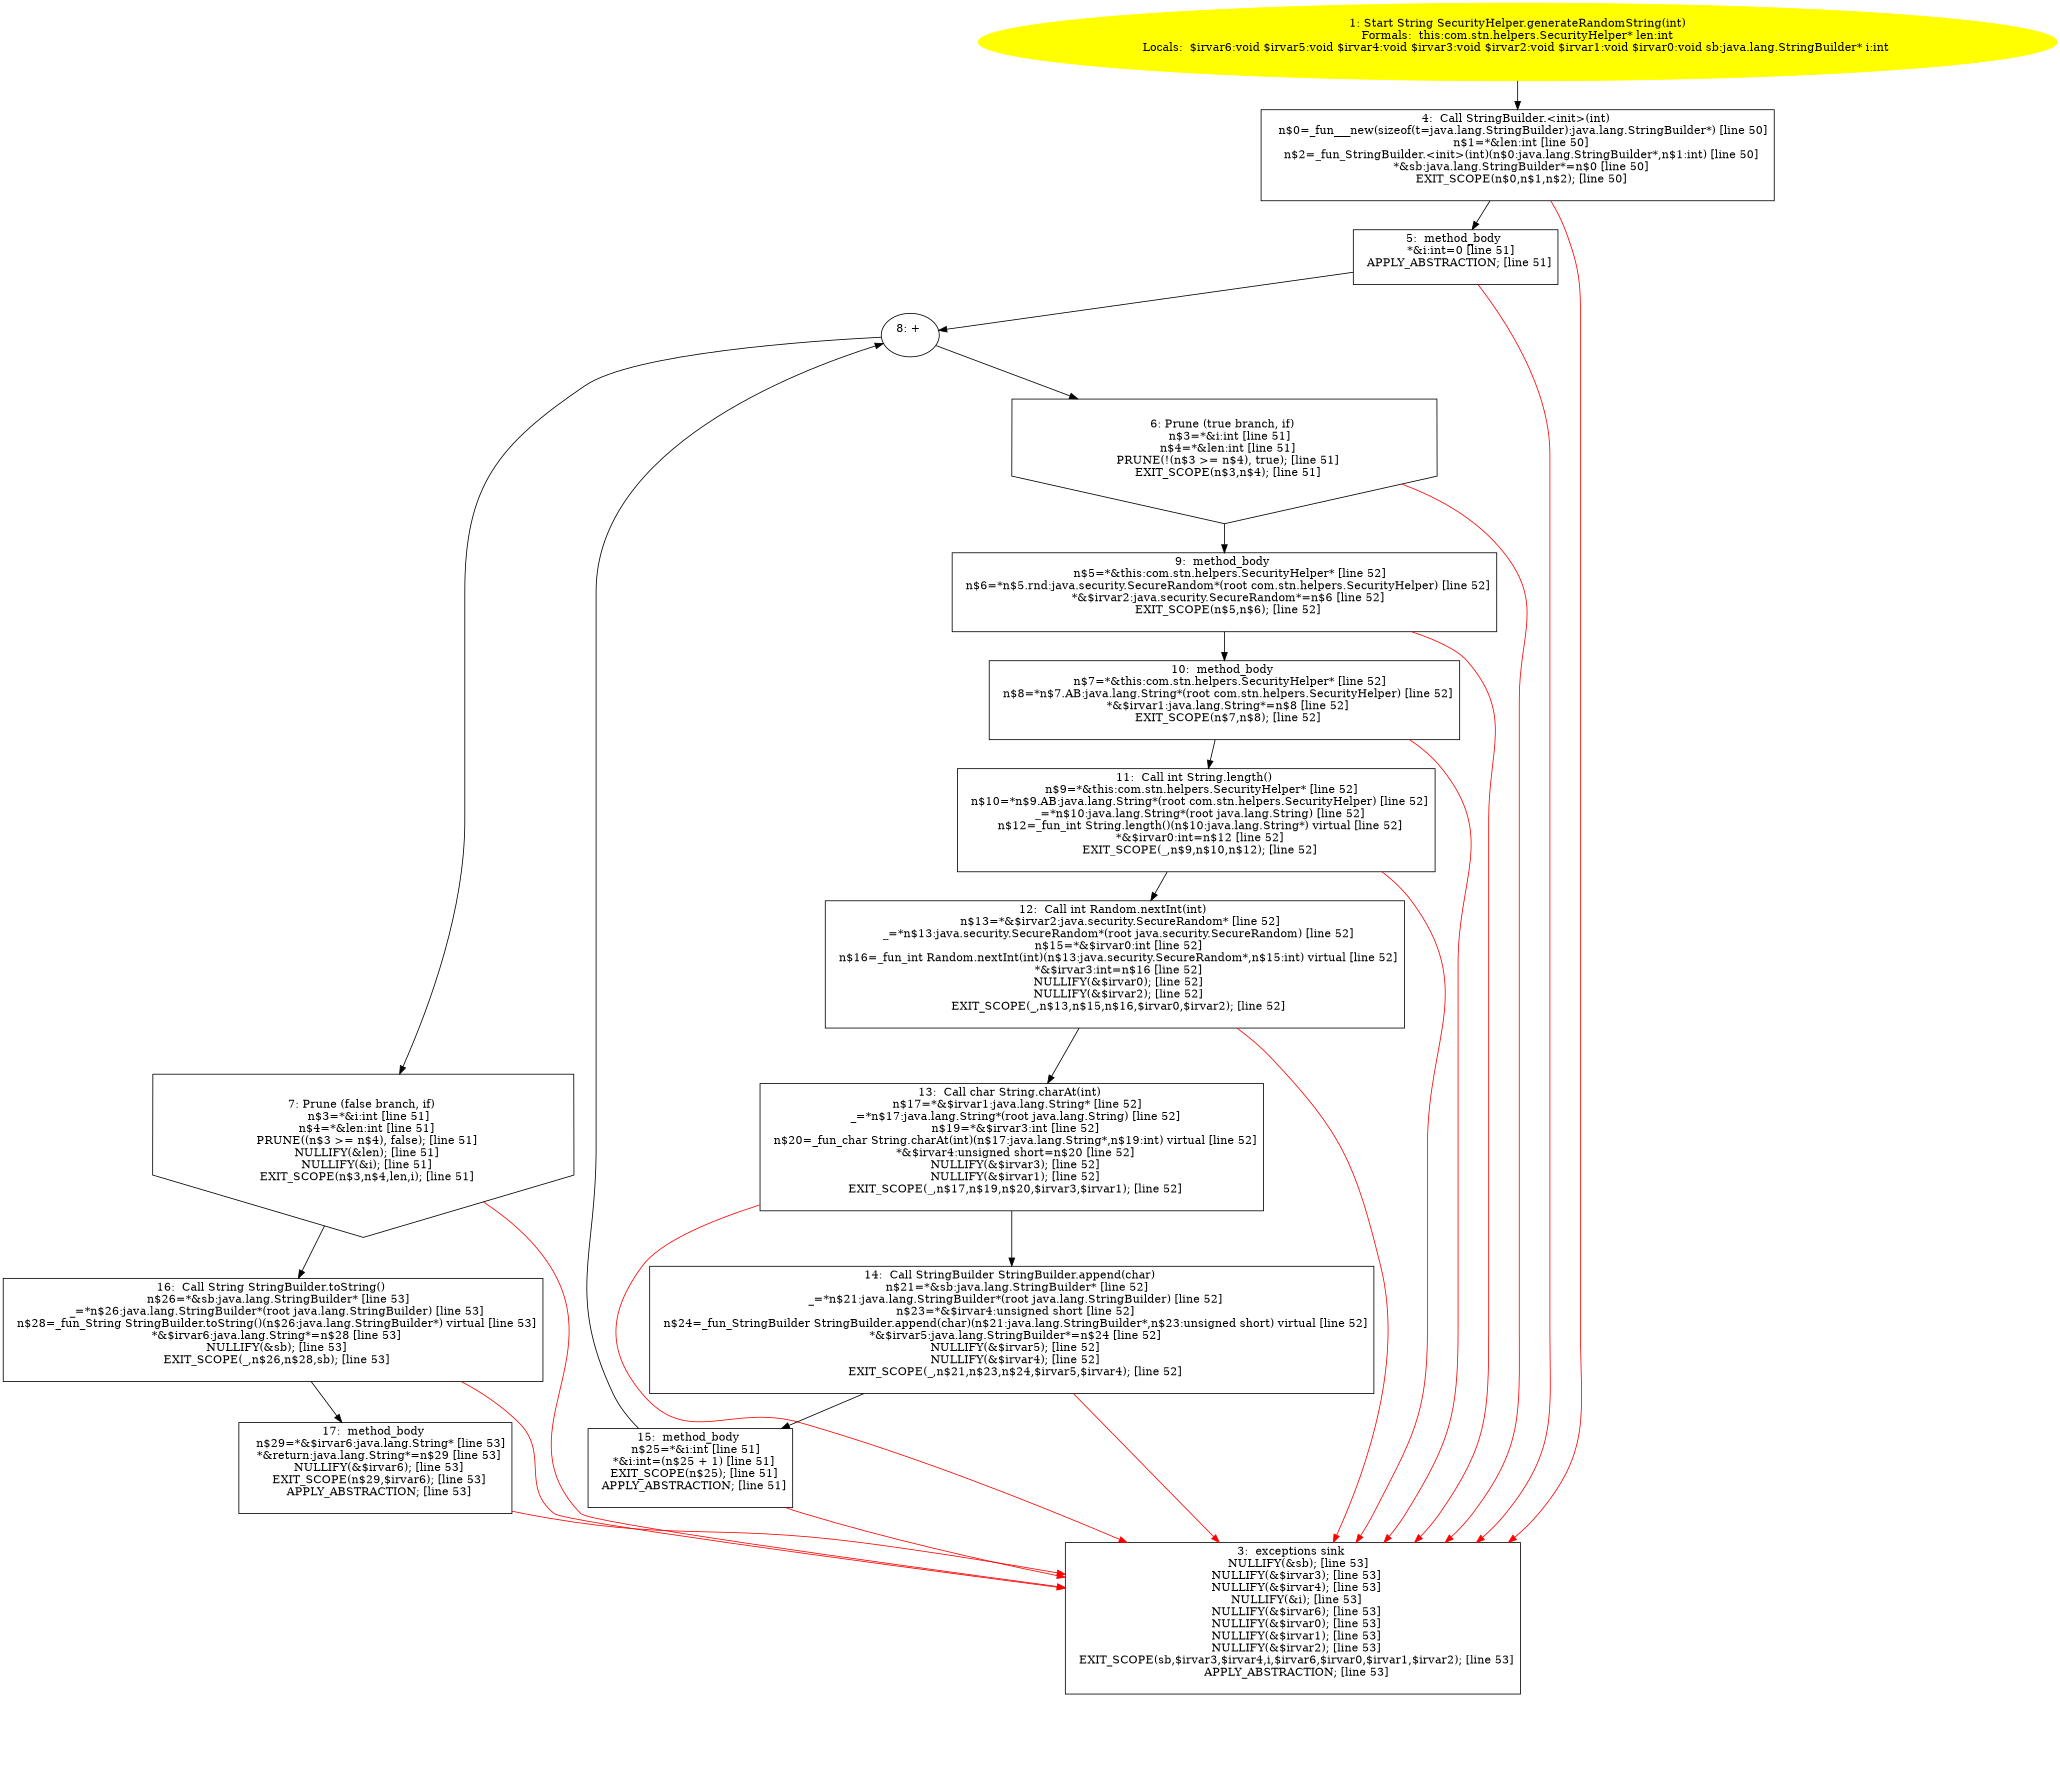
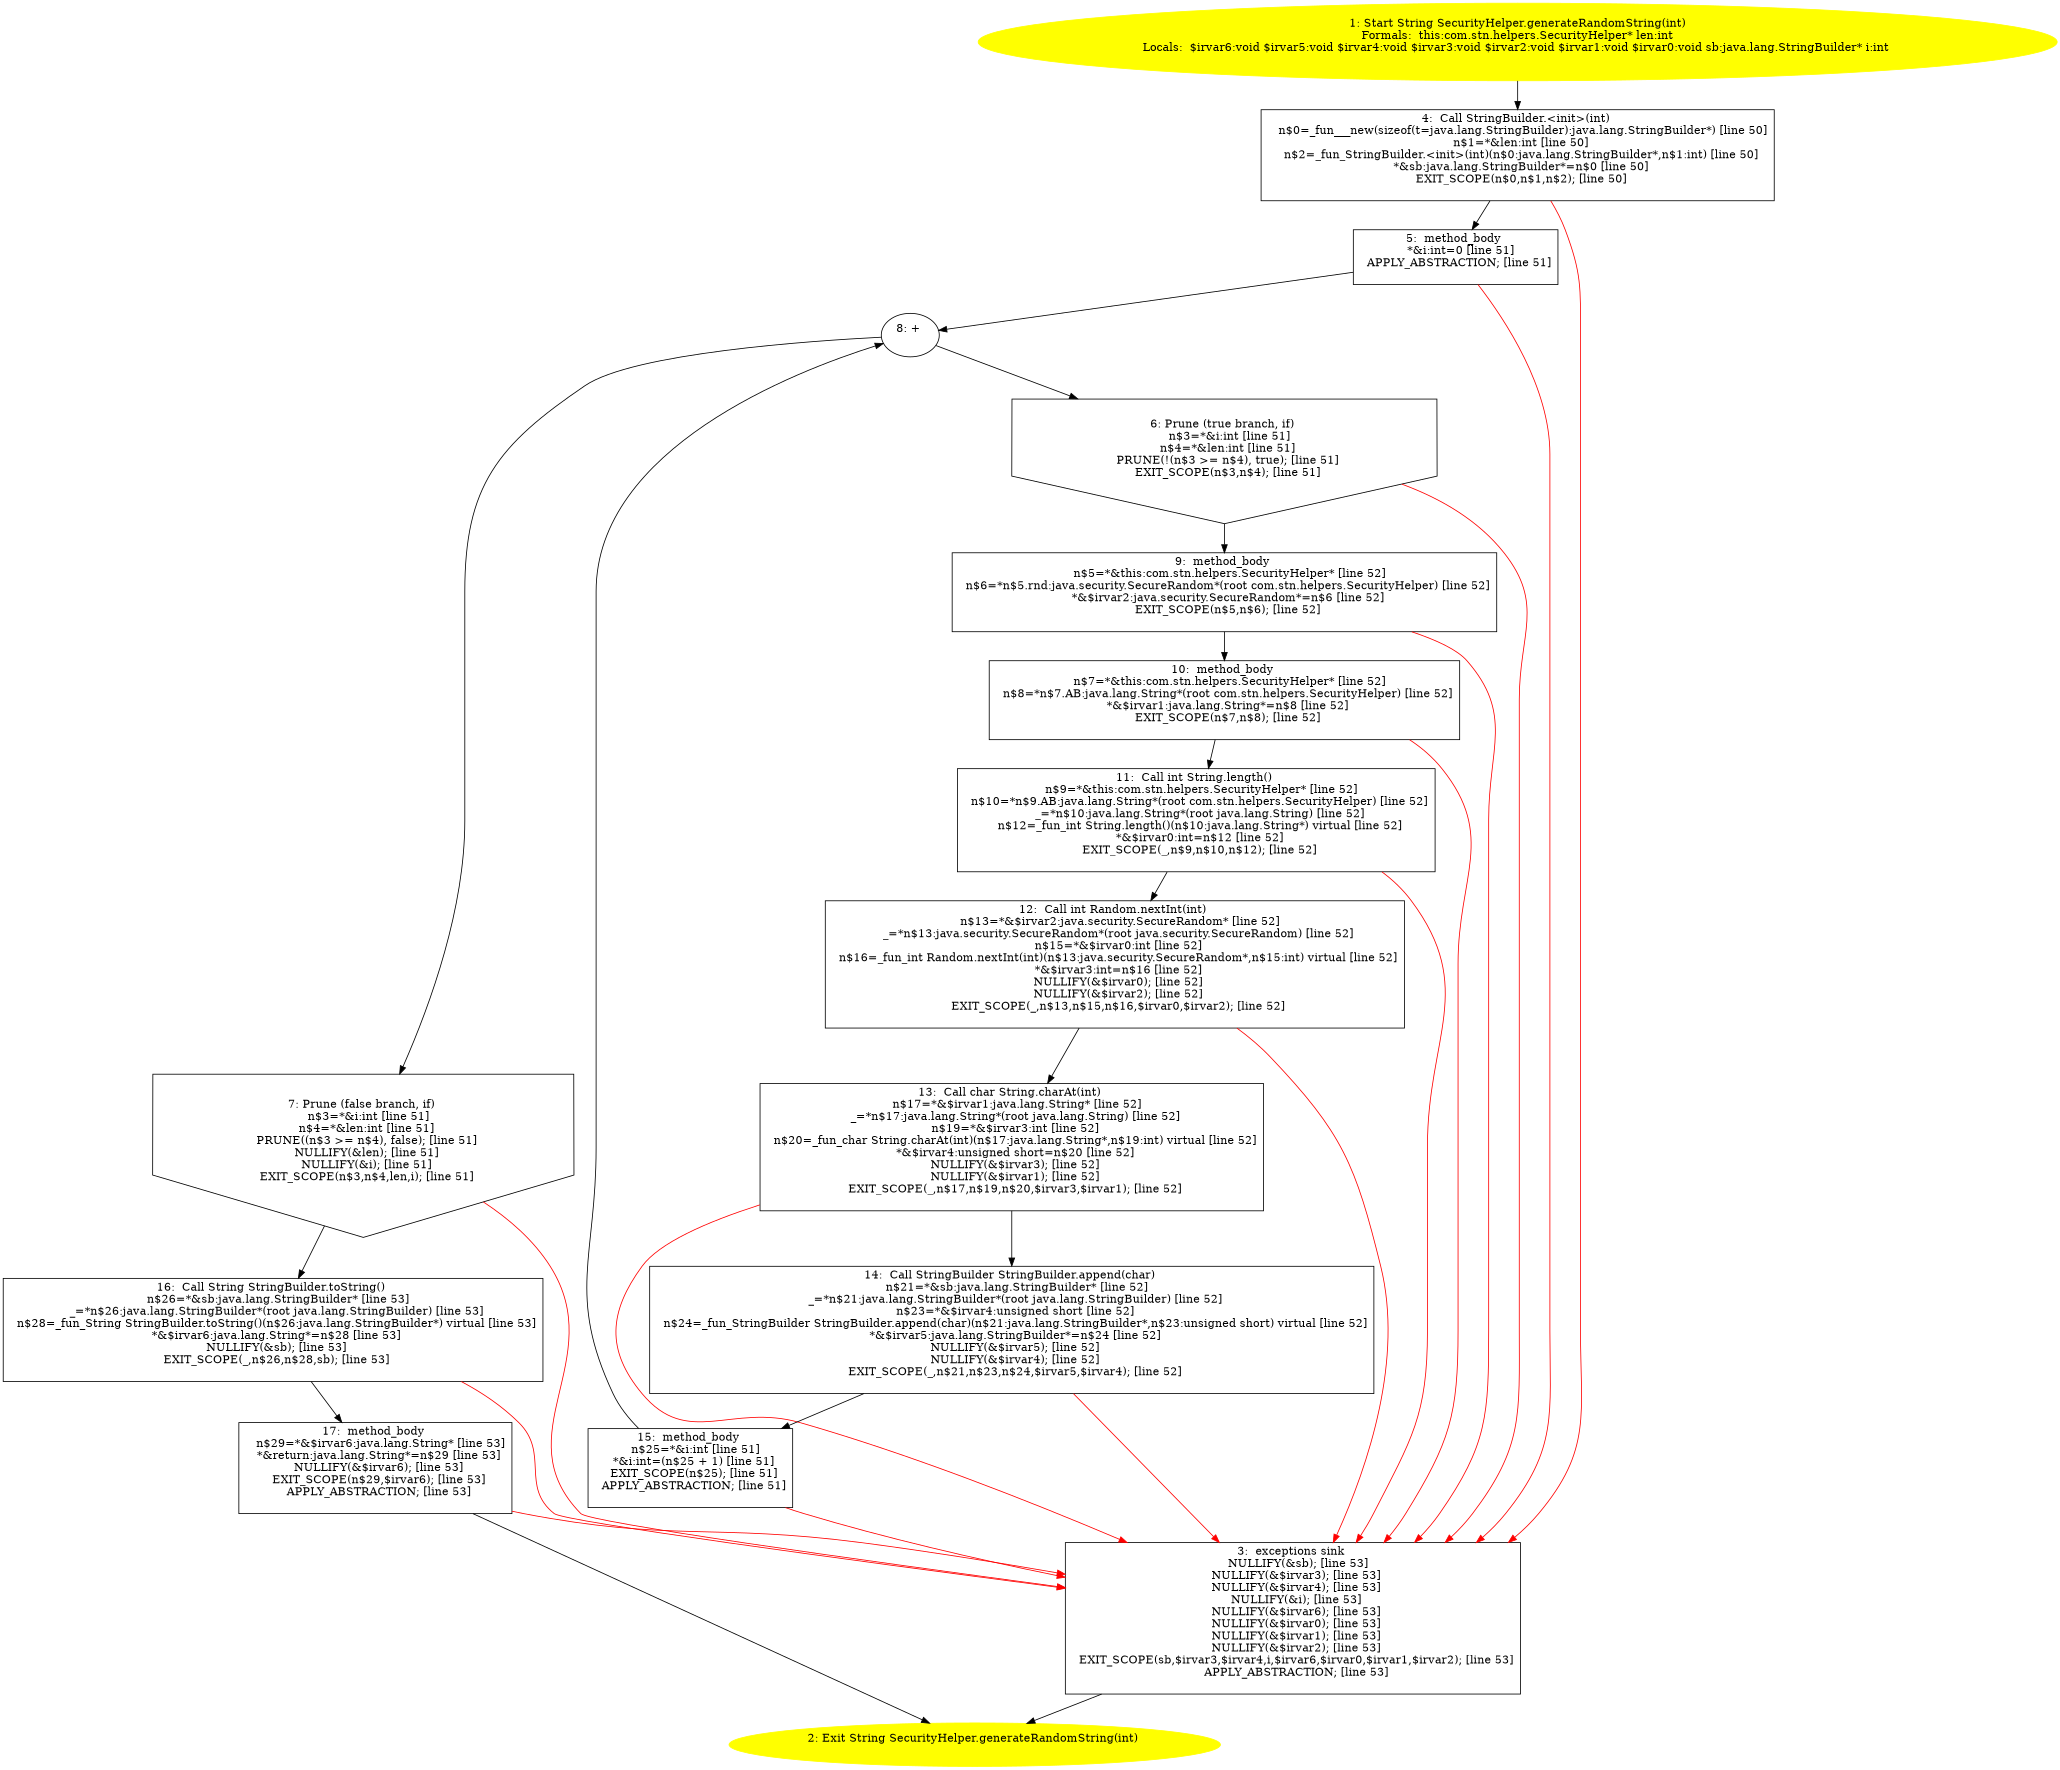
node "2: Exit String SecurityHelper.generateRandomString(int)": added
